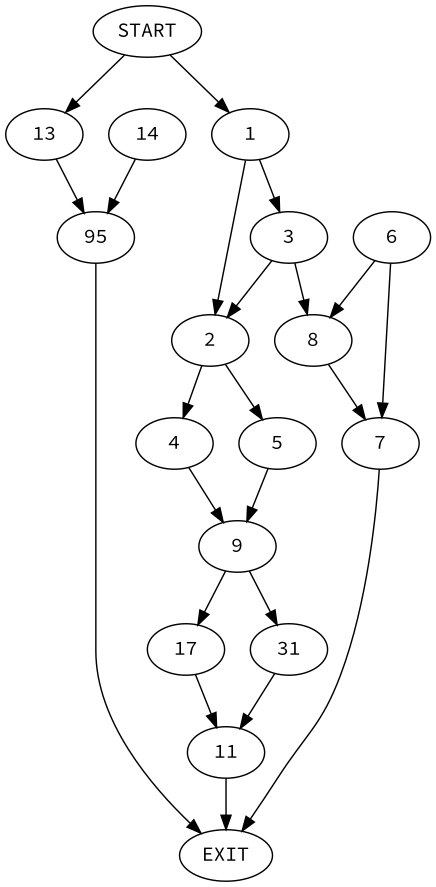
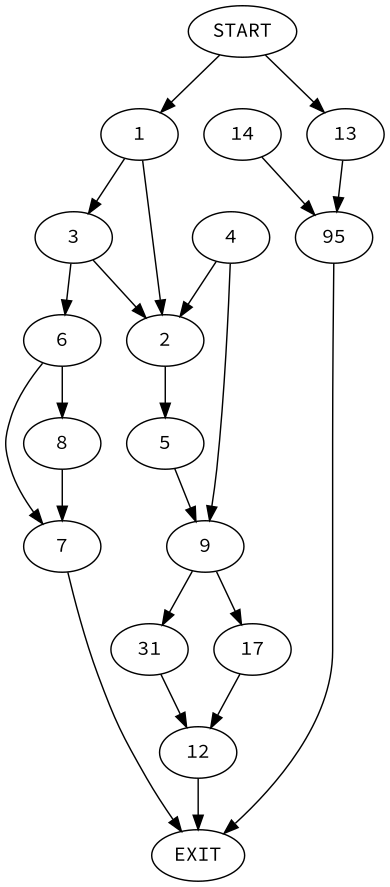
edge "3" -> "8": now "3" -> "6"
edge "2" -> "4": reversed
node "11": label "11" -> "12"
